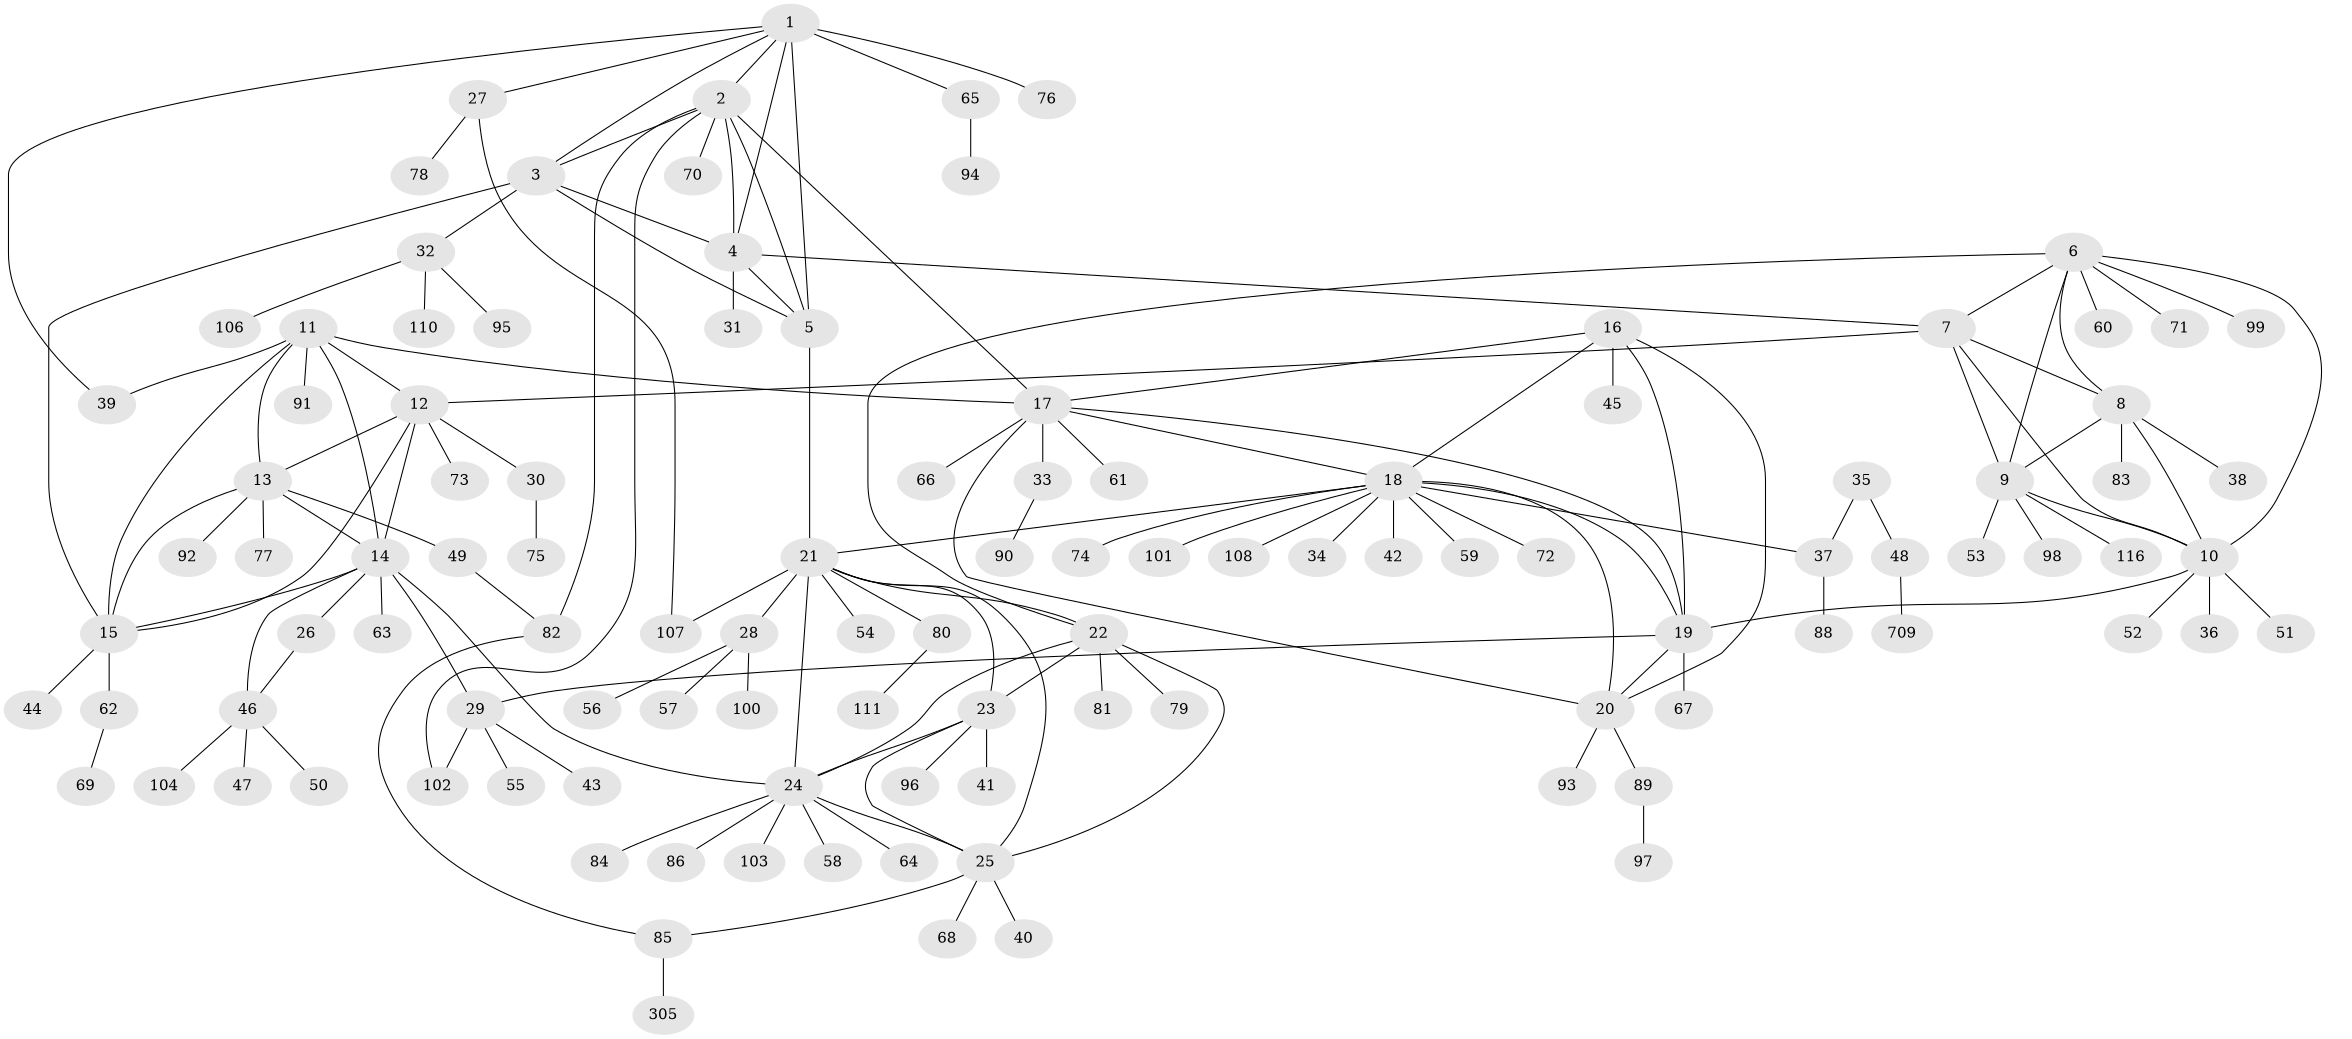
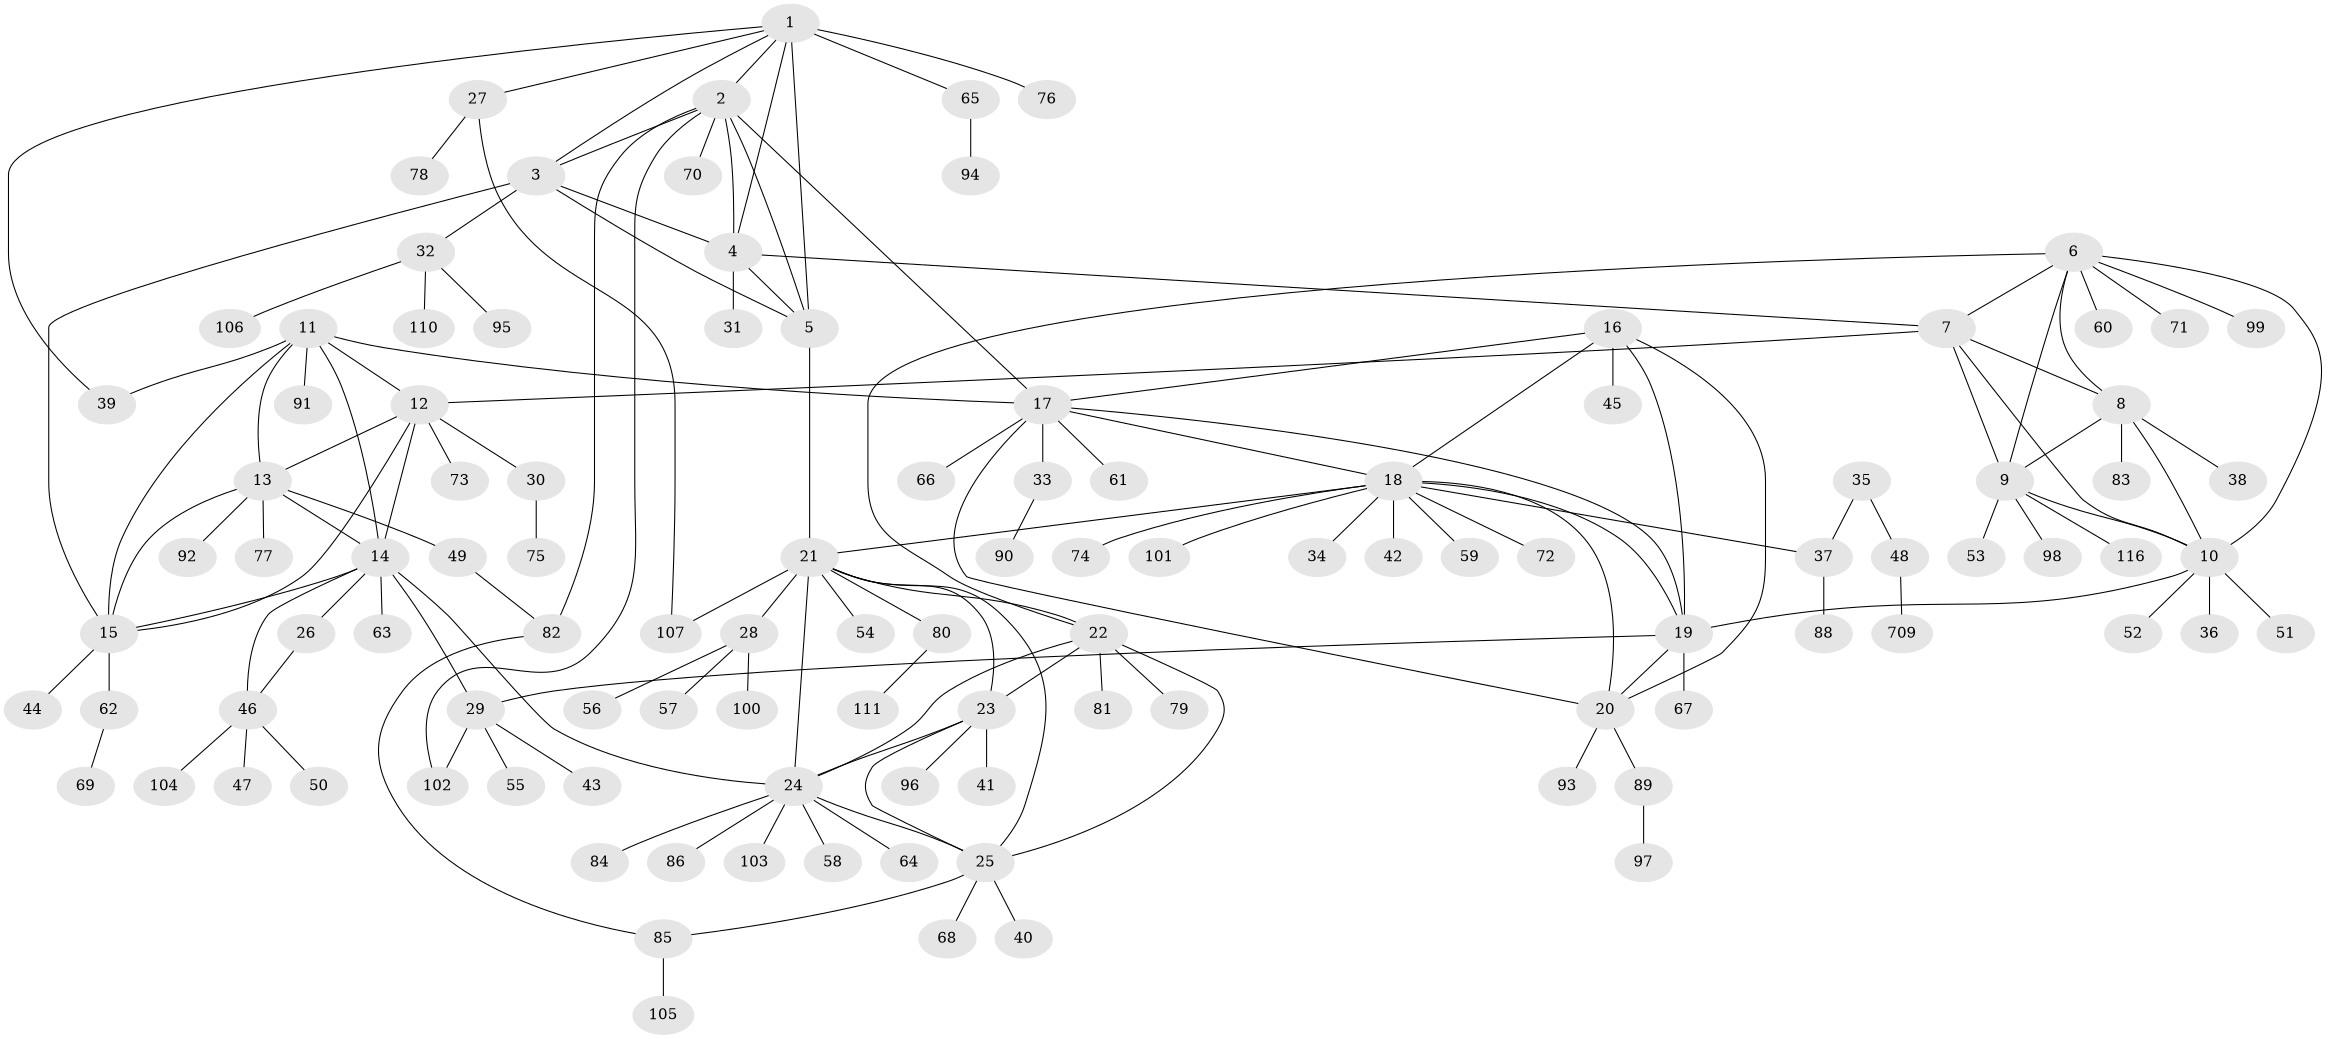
node "108": removed
node "305": label "305" -> "105"
